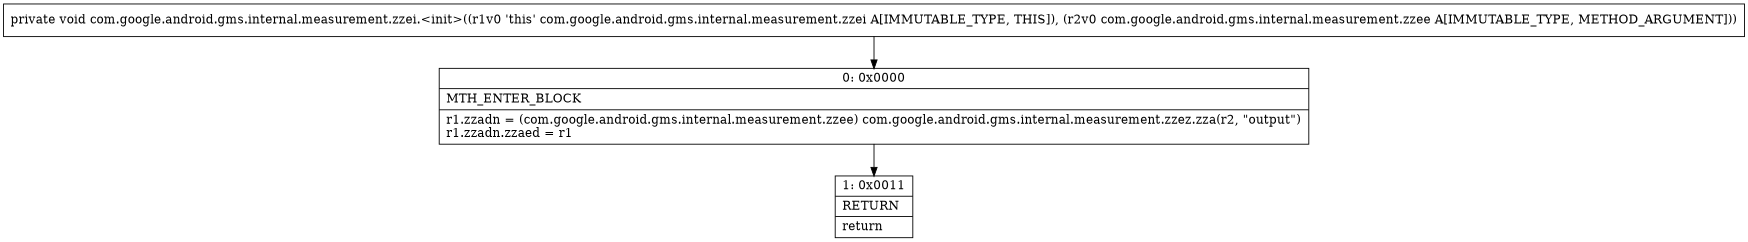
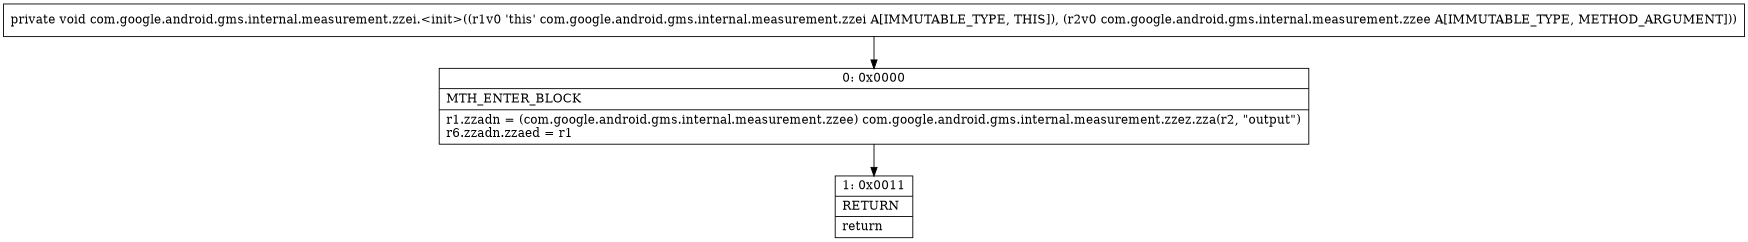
node "0: 0x0000": text "r1.zzadn.zzaed = r1" -> "r6.zzadn.zzaed = r1"
